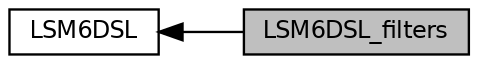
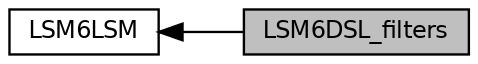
node "LSM6DSL": label "LSM6DSL" -> "LSM6LSM"
